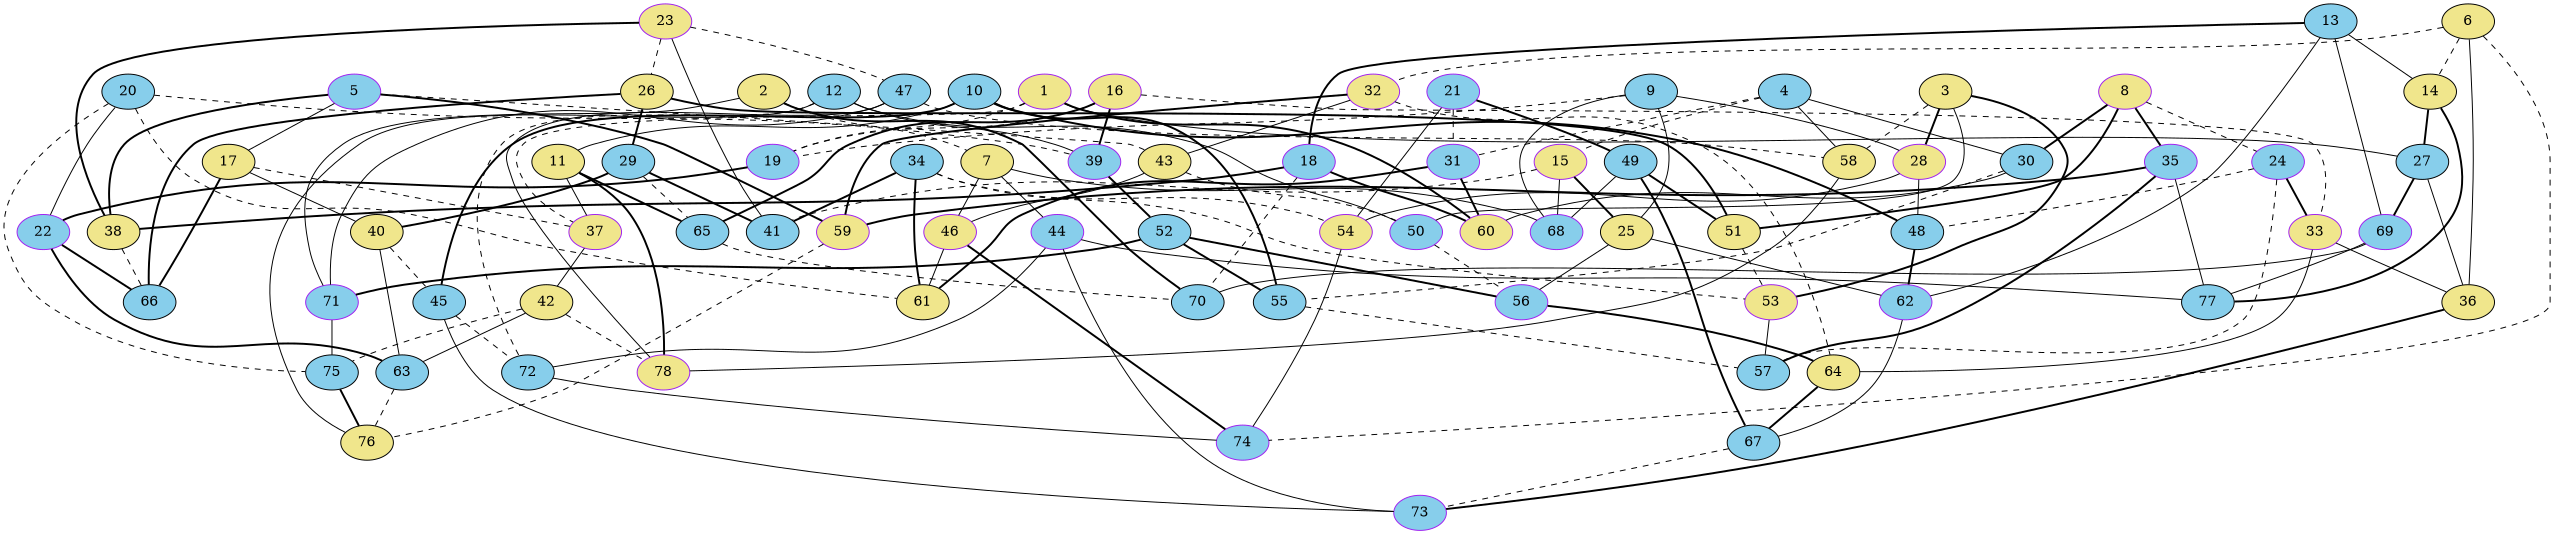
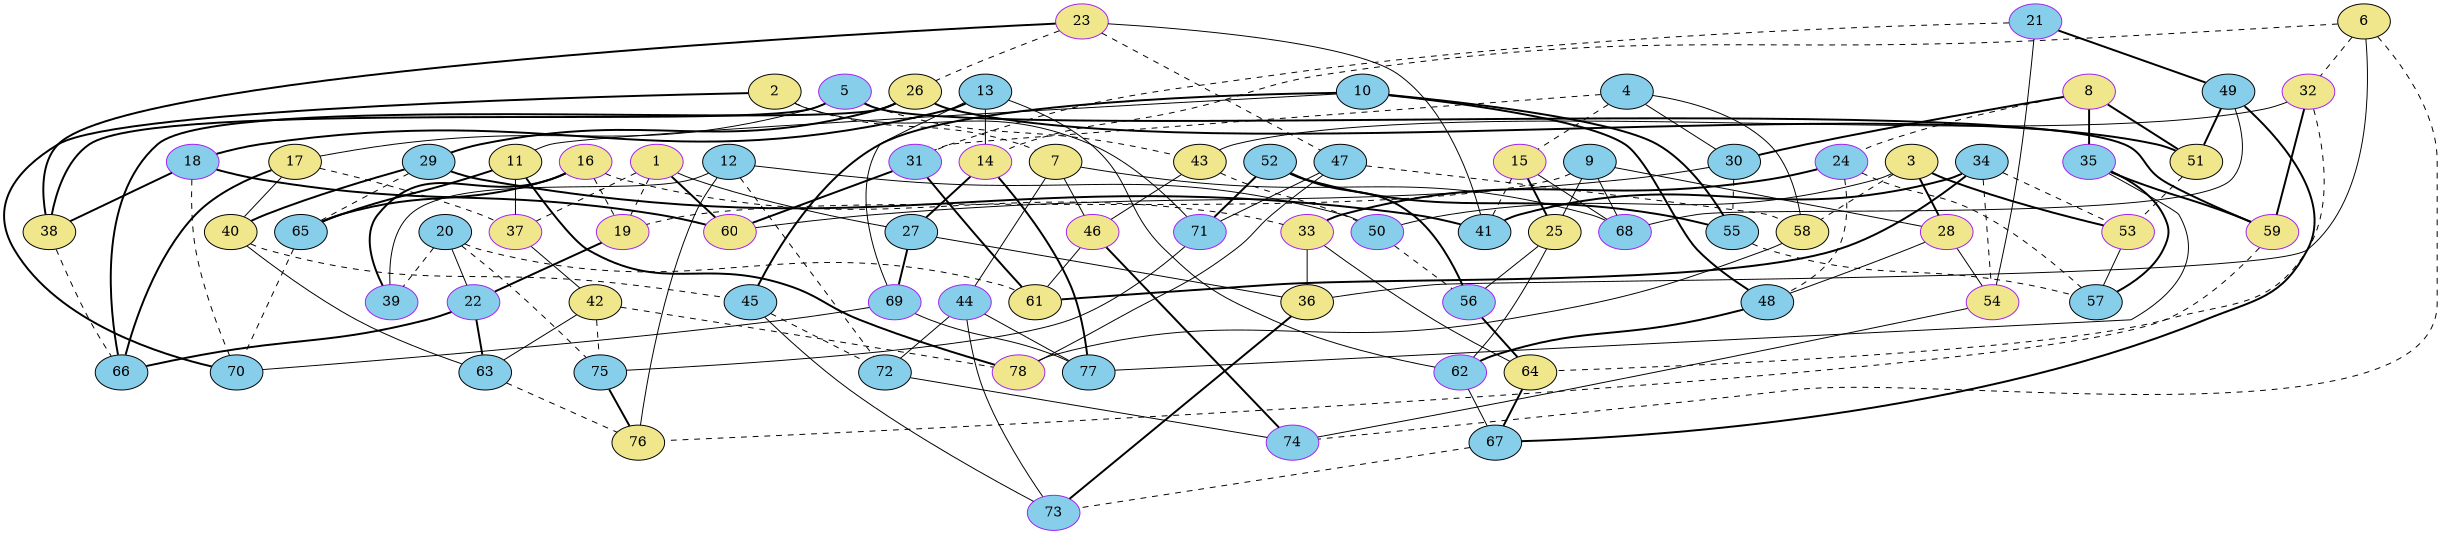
node "14": color black -> purple
node "19": fillcolor skyblue -> khaki
edge "39" -- "52": removed
